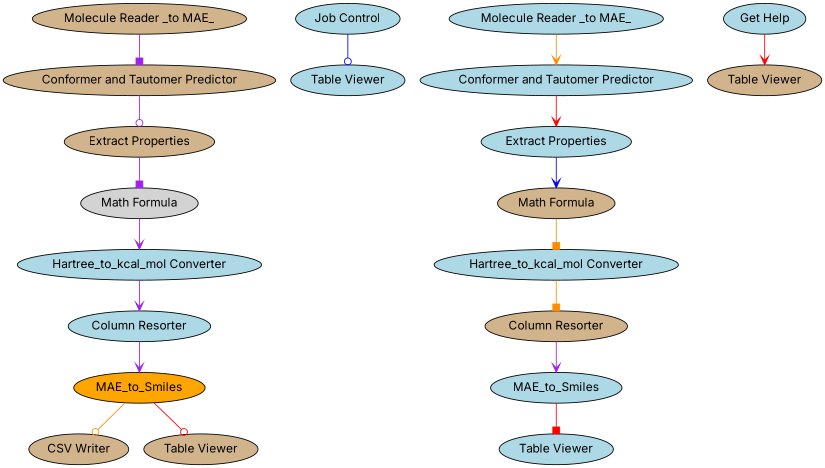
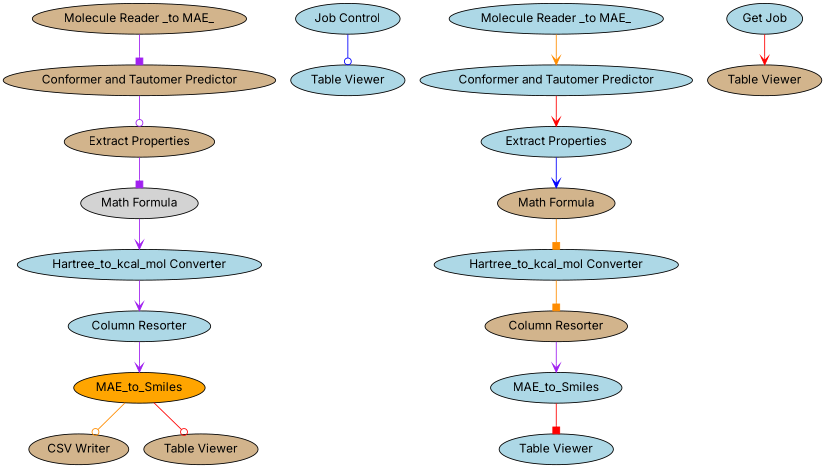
node "Get Help": label "Get Help" -> "Get Job"
